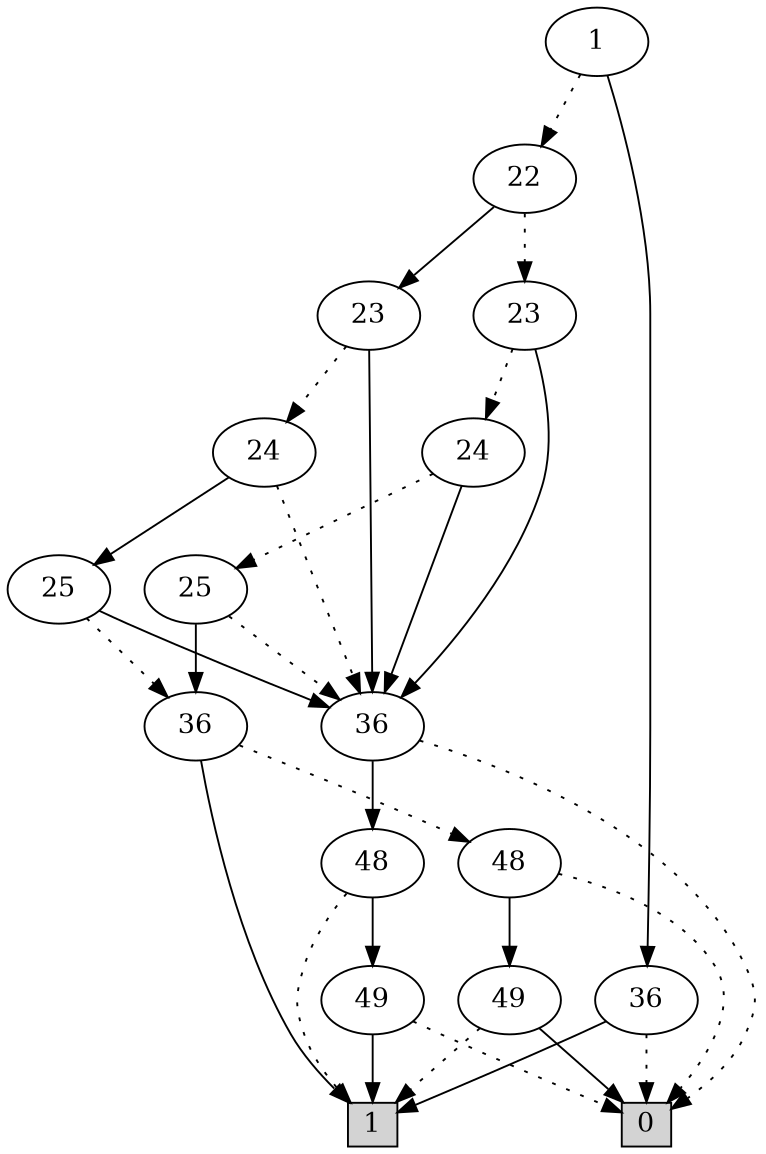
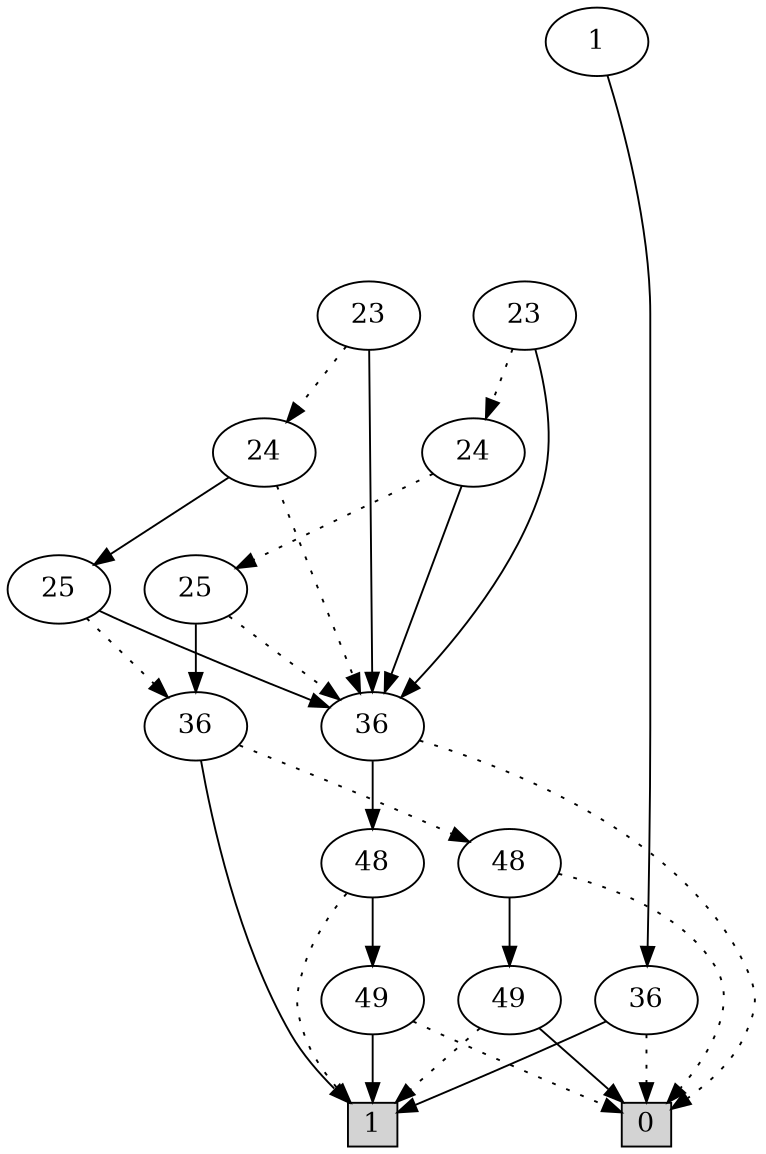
node "22": removed
